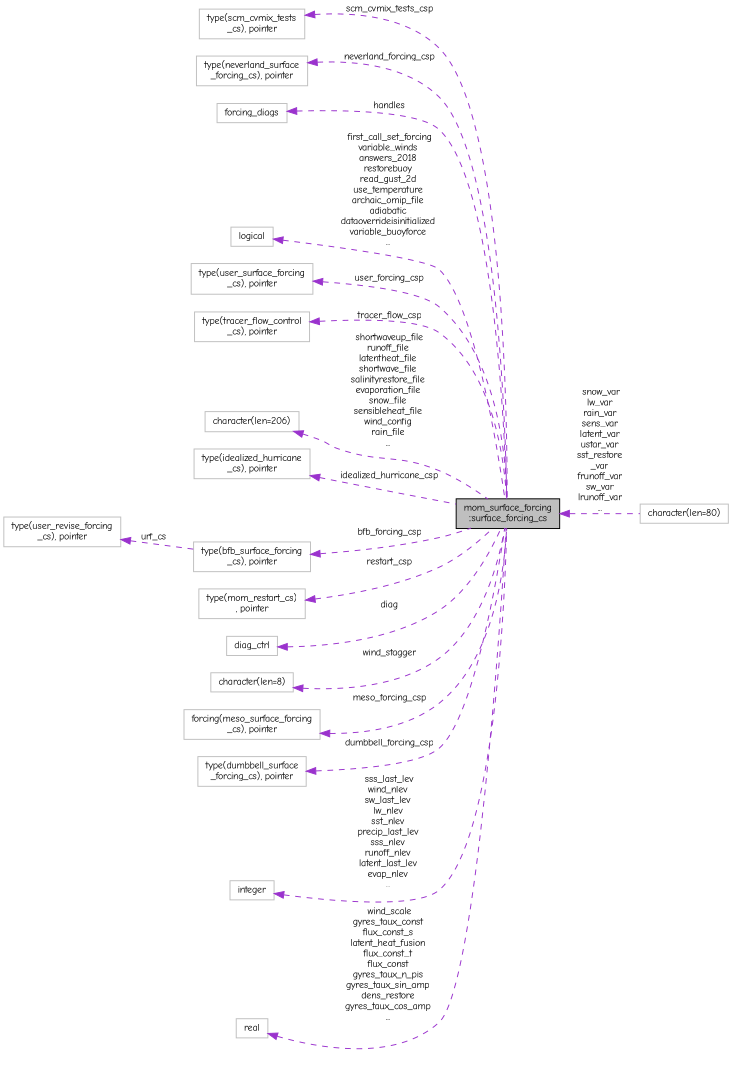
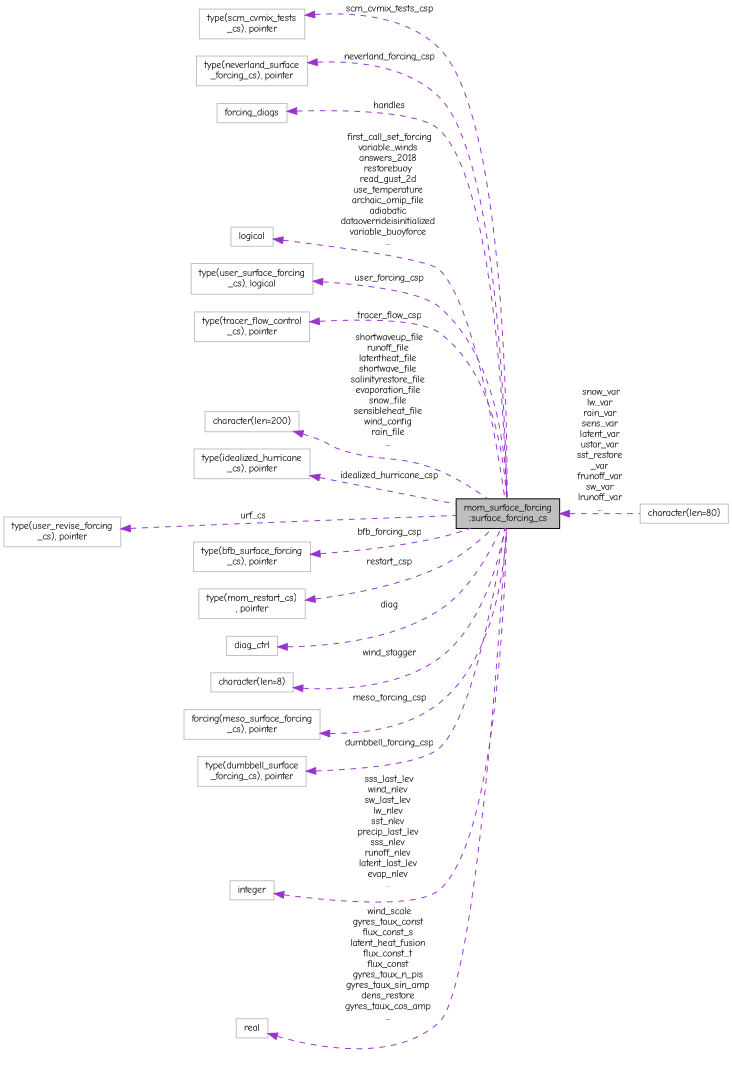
node "type(user_surface_forcing _cs), pointer": label "type(user_surface_forcing _cs), pointer" -> "type(user_surface_forcing _cs), logical"
node "character(len=206)": label "character(len=206)" -> "character(len=200)"
edge "type(bfb_surface_forcing _cs), pointer" -> "type(user_revise_forcing _cs), pointer": now "mom_surface_forcing ::surface_forcing_cs" -> "type(user_revise_forcing _cs), pointer"
